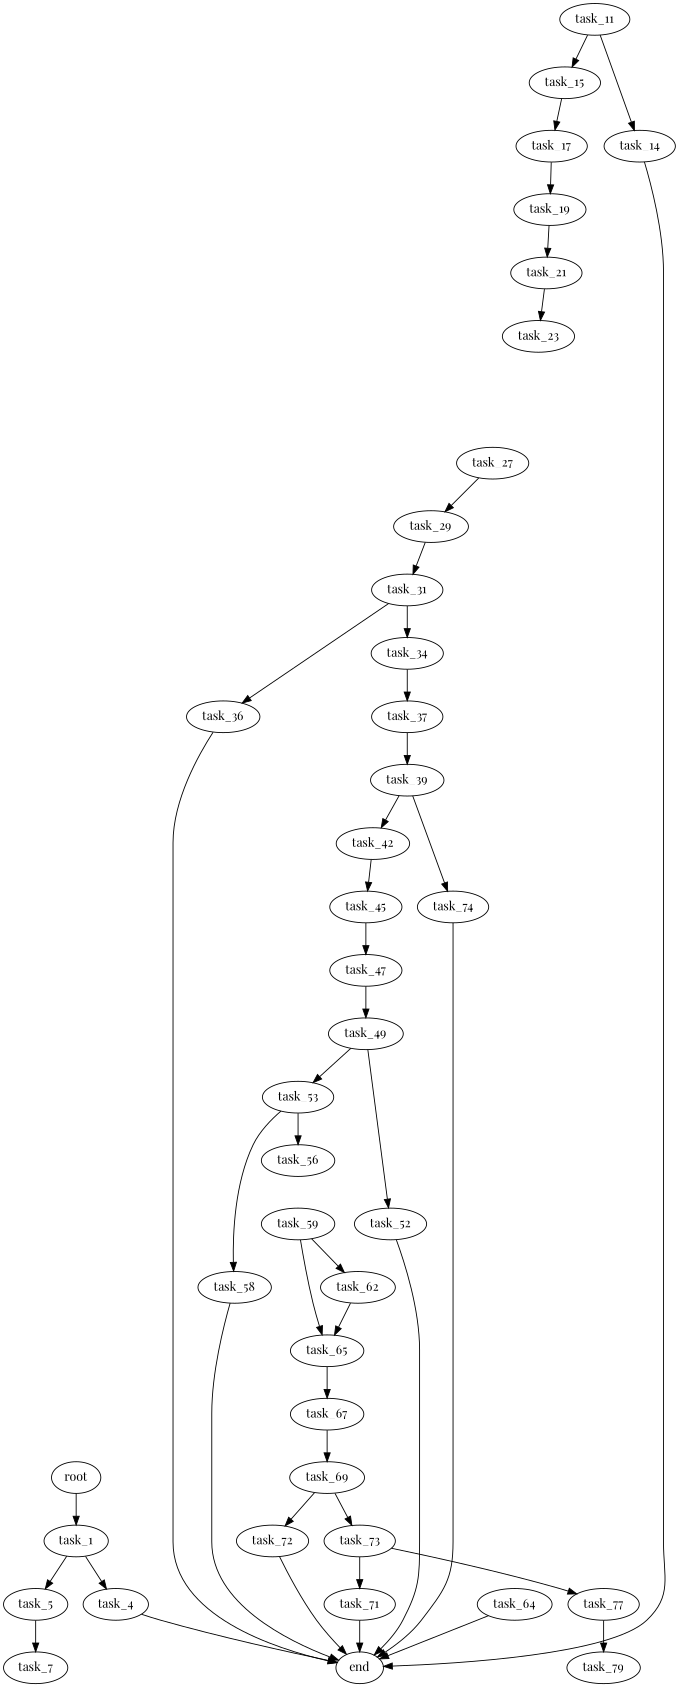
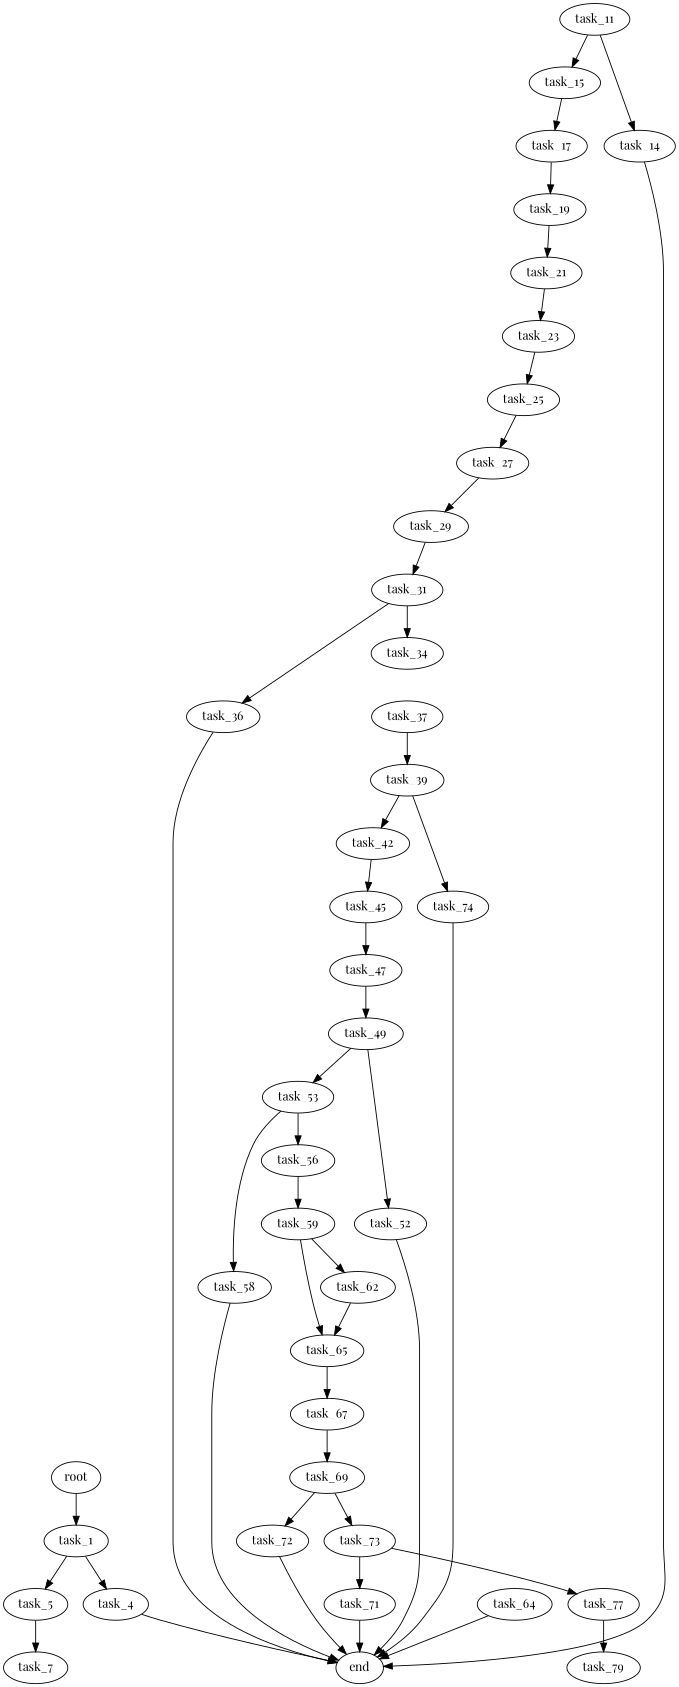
node "task_25": added
edge "task_34" -> "task_37": removed
edge "task_56" -> "task_59": added
